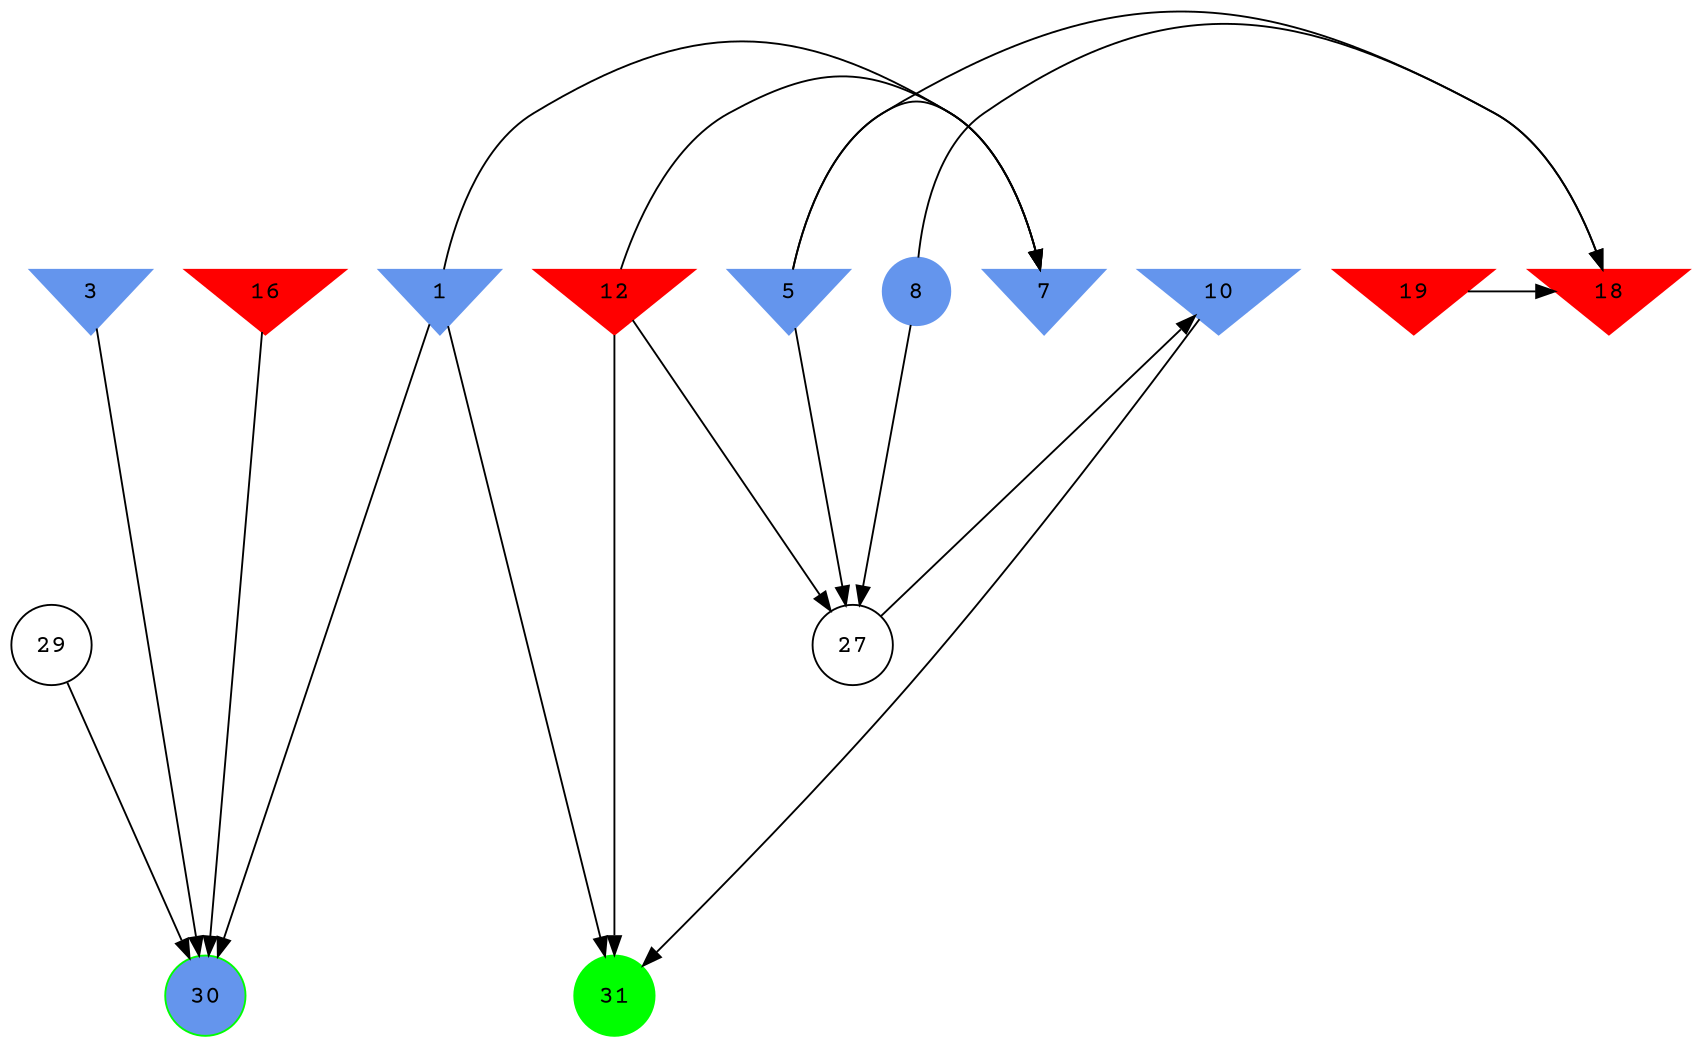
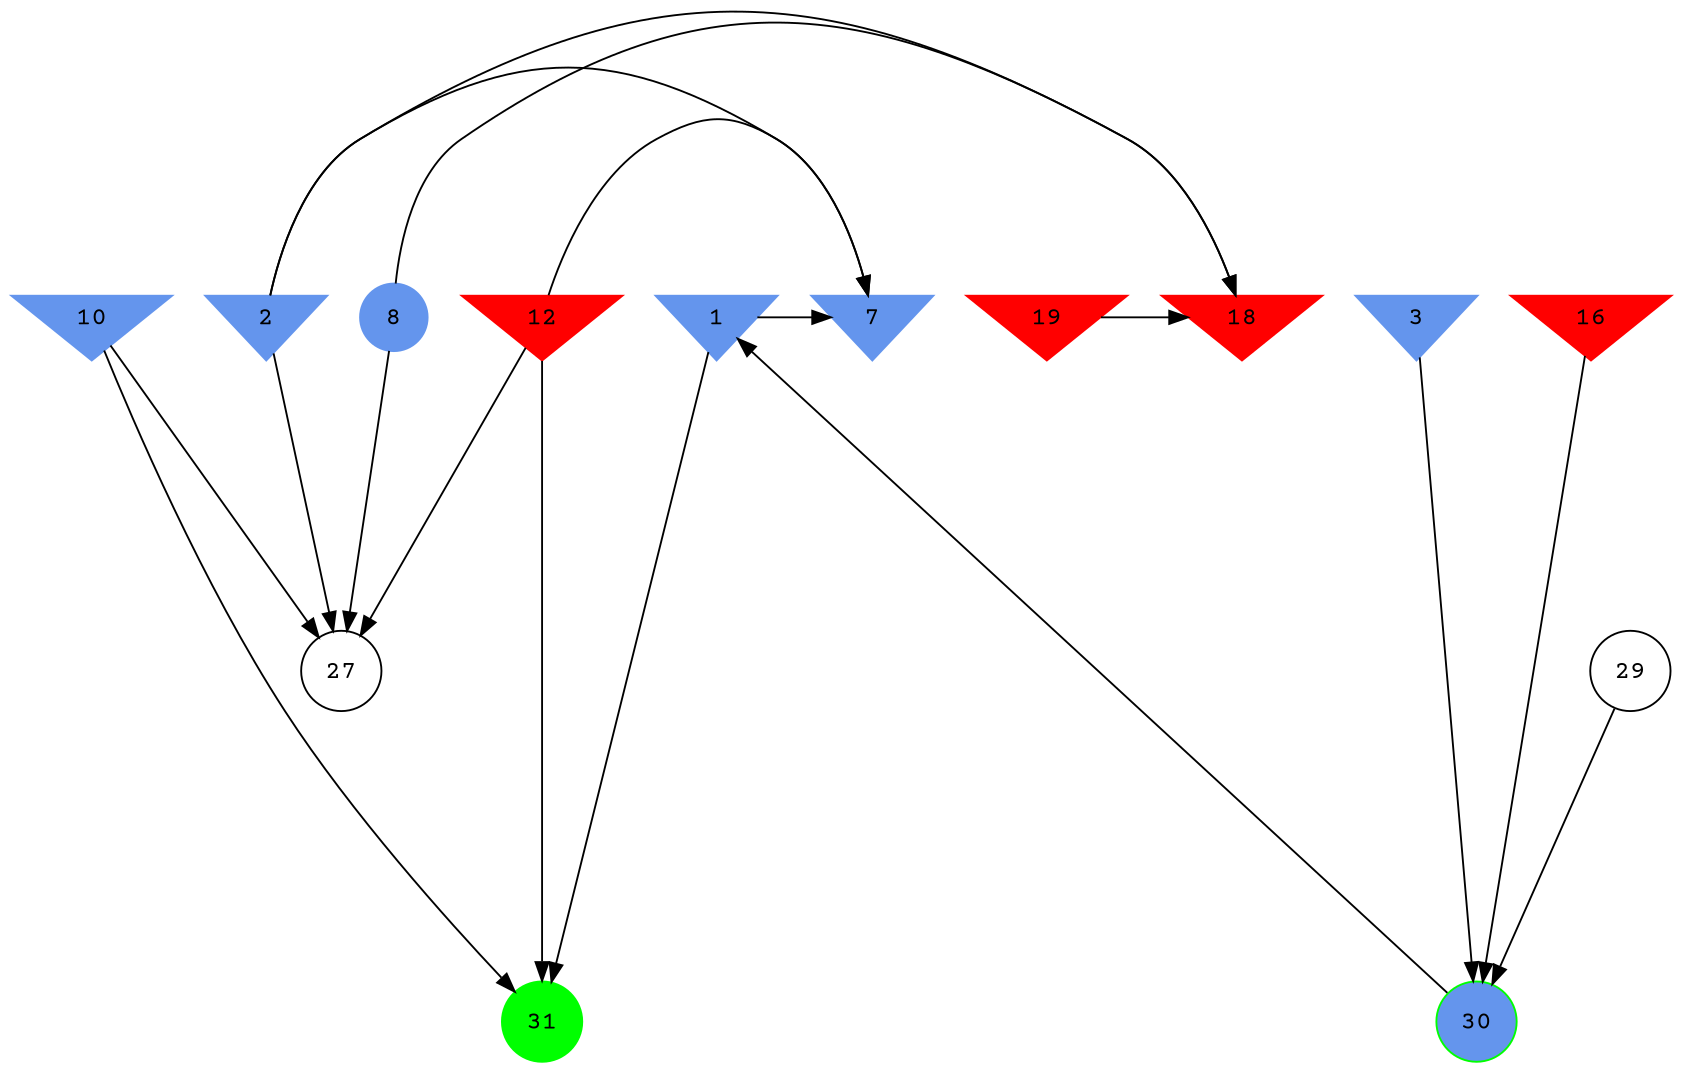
node "5": label "5" -> "2"
edge "27" -> "10": reversed
edge "1" -> "30": reversed
